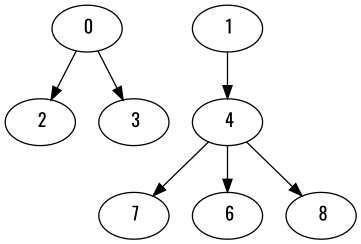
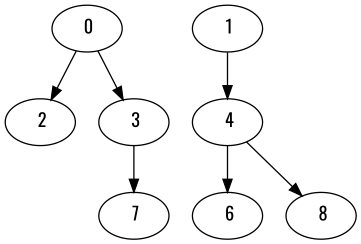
edge "4" -> "7": now "3" -> "7"
